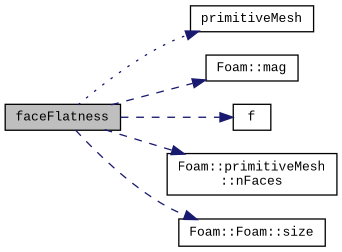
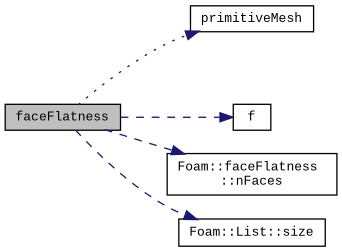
node "Foam::mag": removed
node "Foam::primitiveMesh ::nFaces": label "Foam::primitiveMesh ::nFaces" -> "Foam::faceFlatness ::nFaces"
node "Foam::Foam::size": label "Foam::Foam::size" -> "Foam::List::size"
